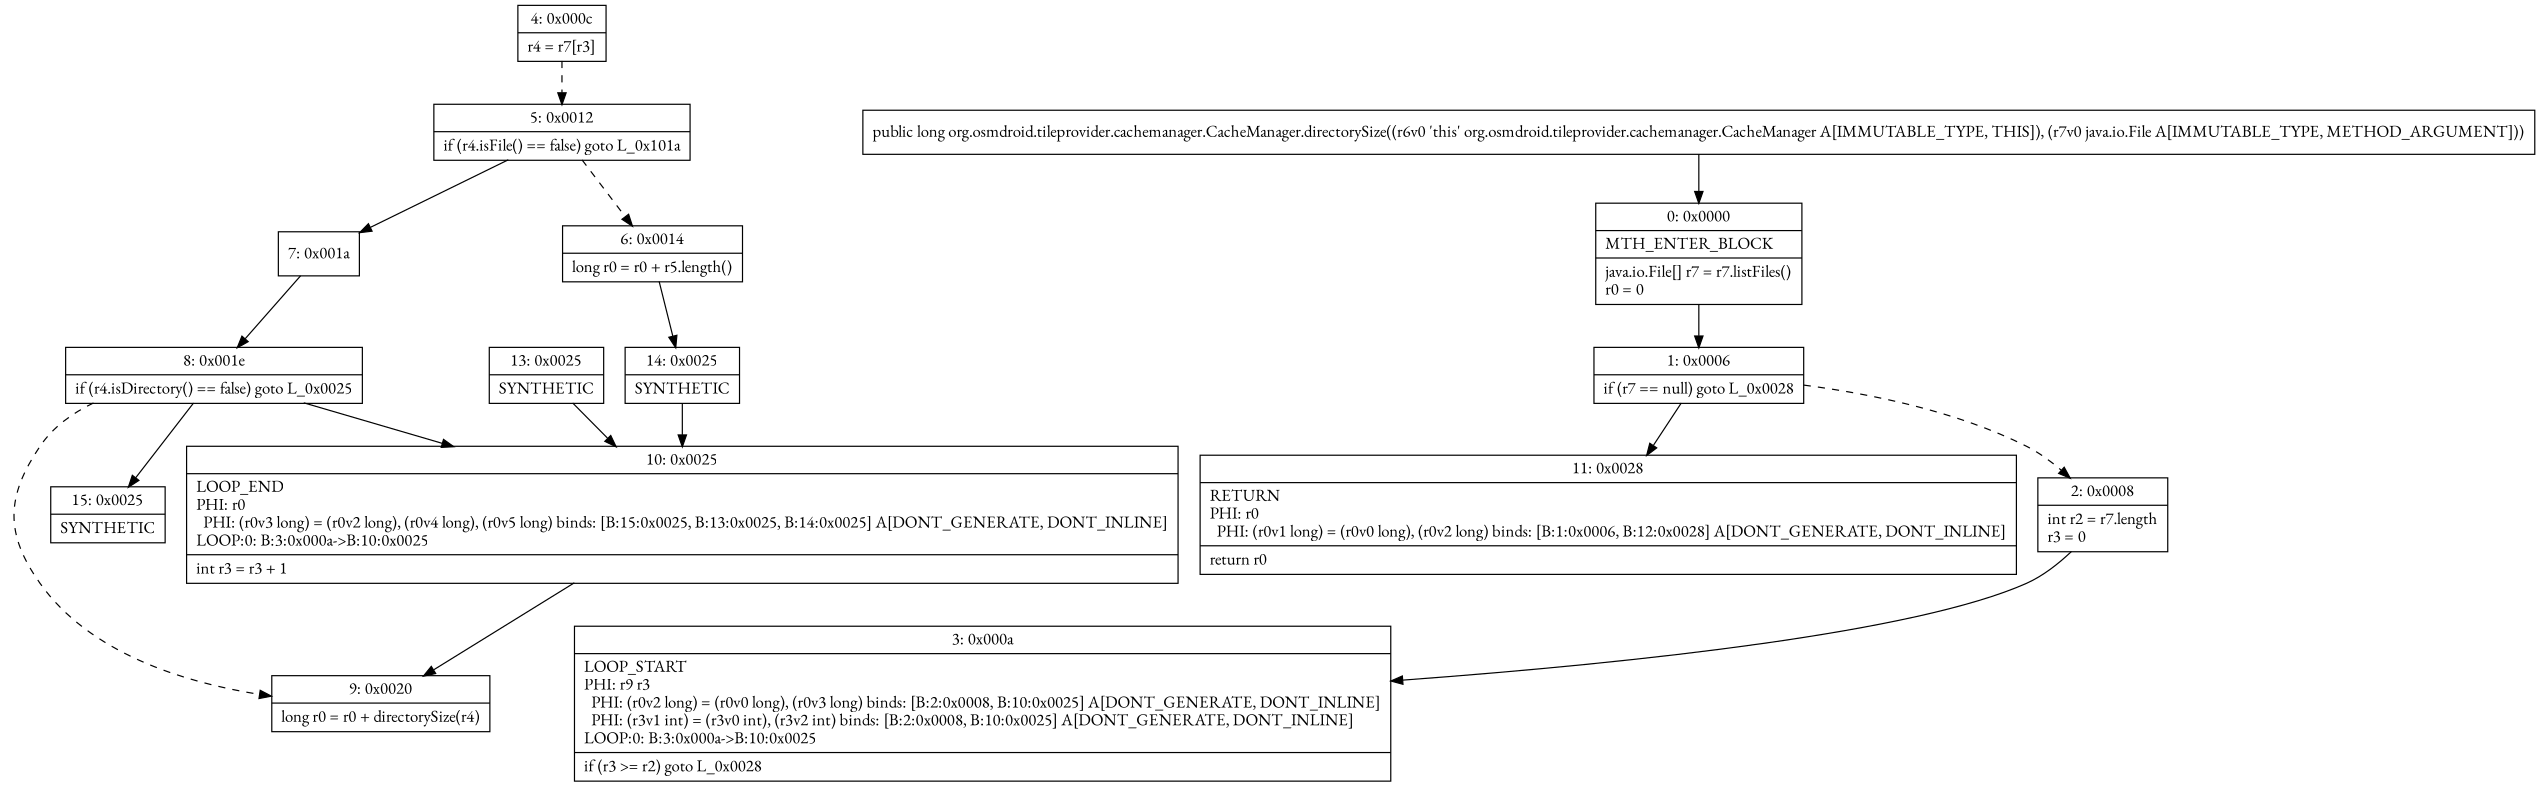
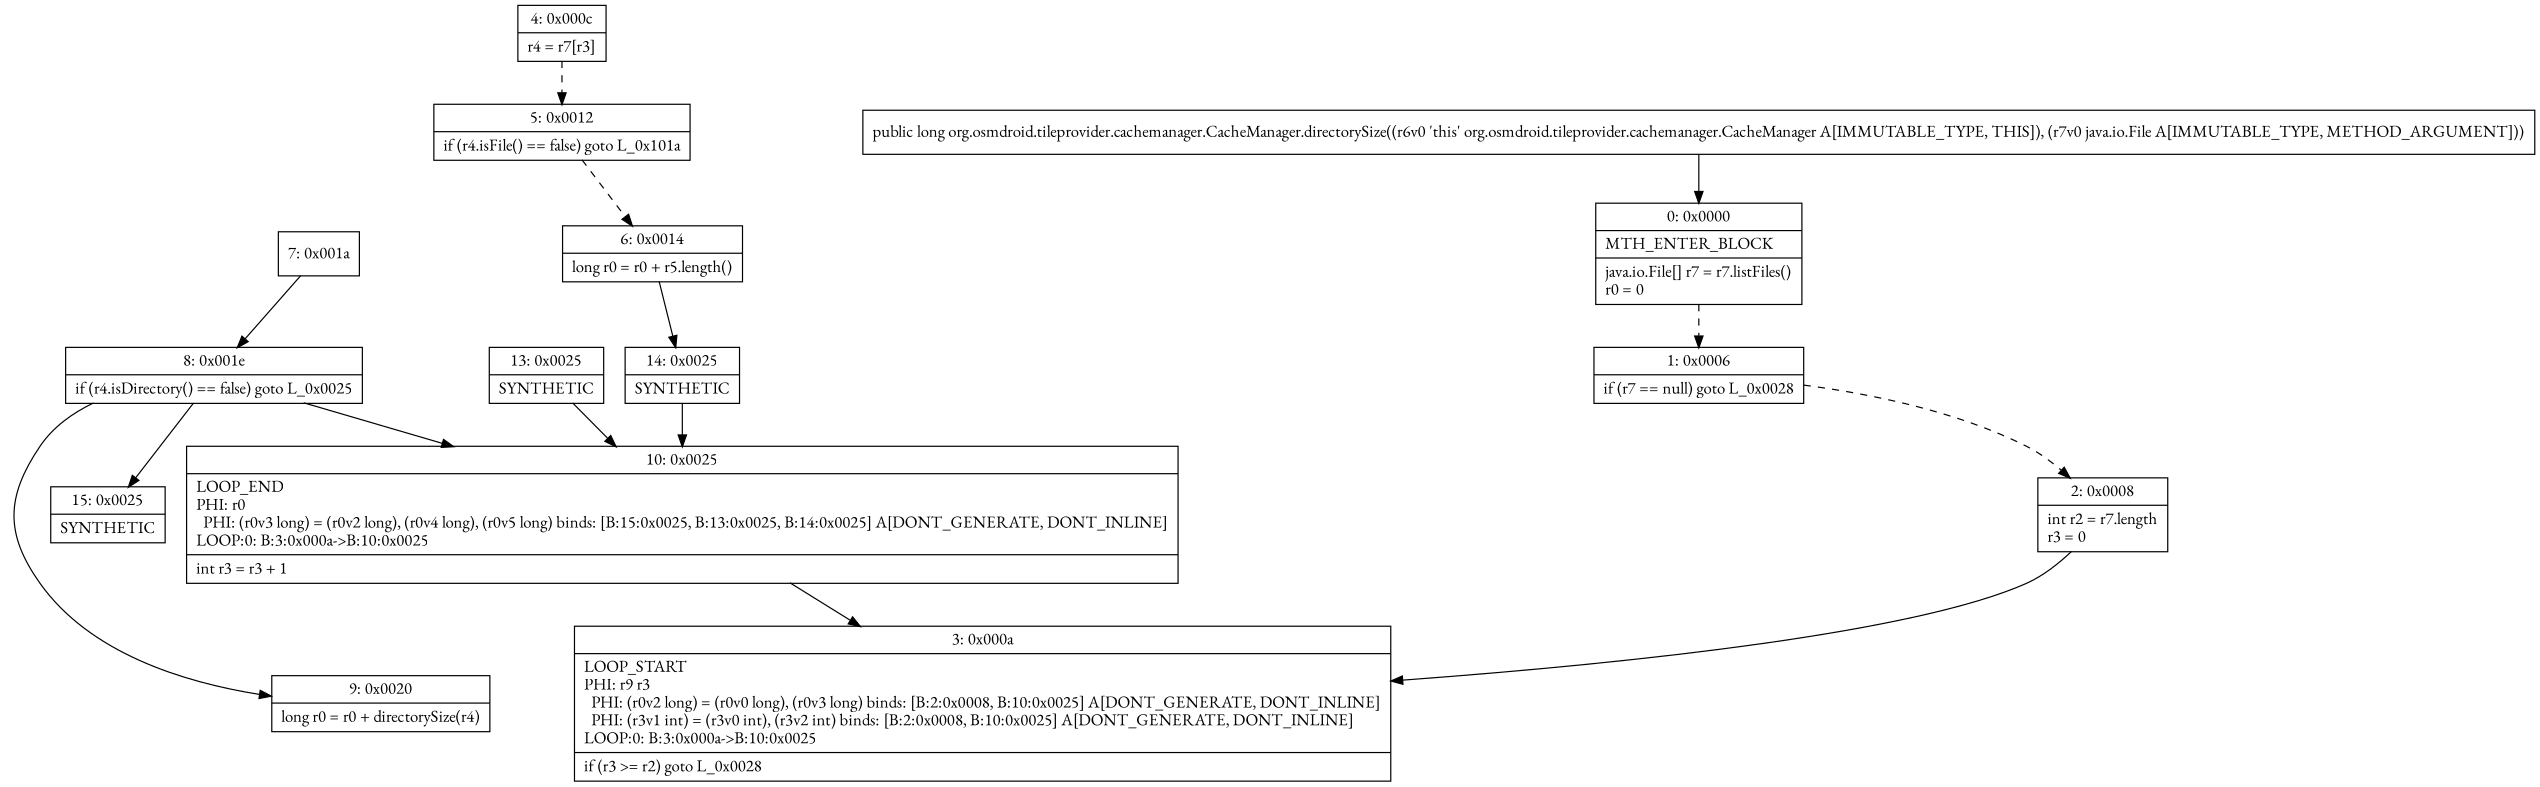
edge "5: 0x0012" -> "7: 0x001a": removed
edge "0: 0x0000" -> "1: 0x0006": style solid -> dashed
node "11: 0x0028": removed
edge "8: 0x001e" -> "9: 0x0020": style dashed -> solid
edge "10: 0x0025" -> "9: 0x0020": now "10: 0x0025" -> "3: 0x000a"
